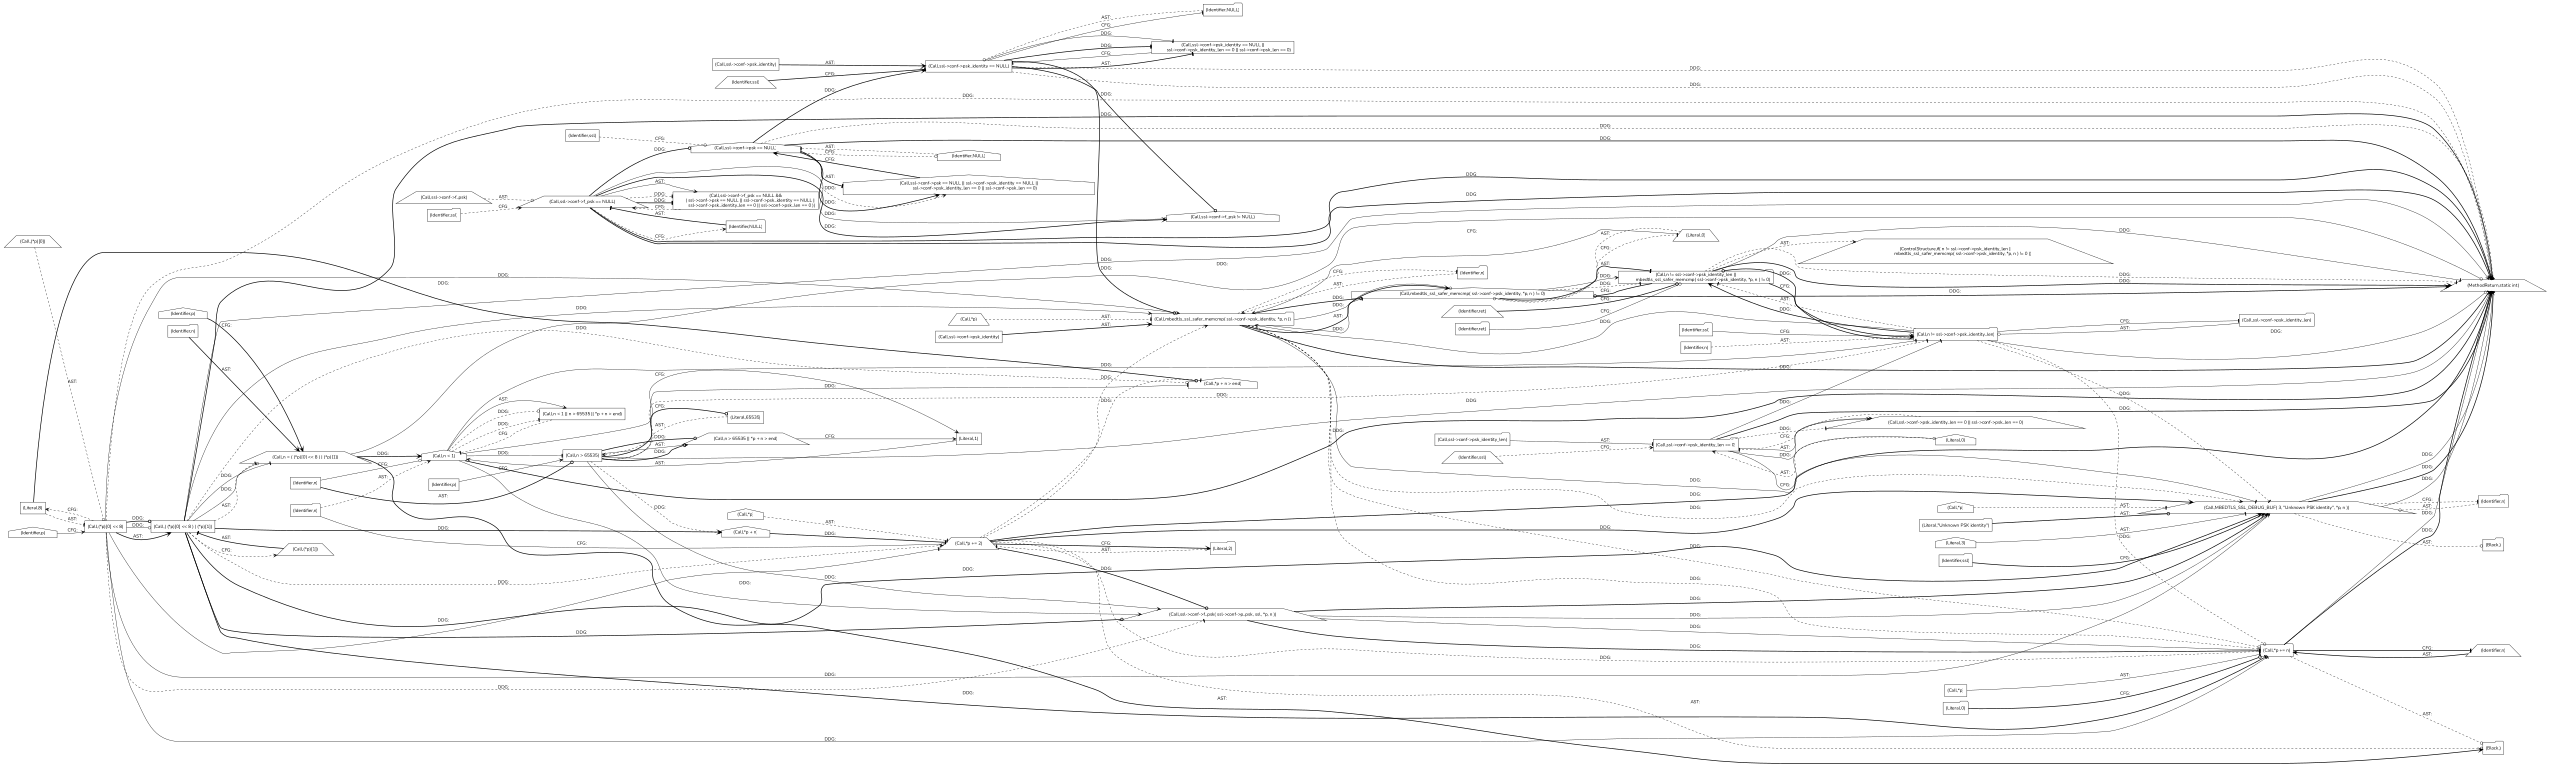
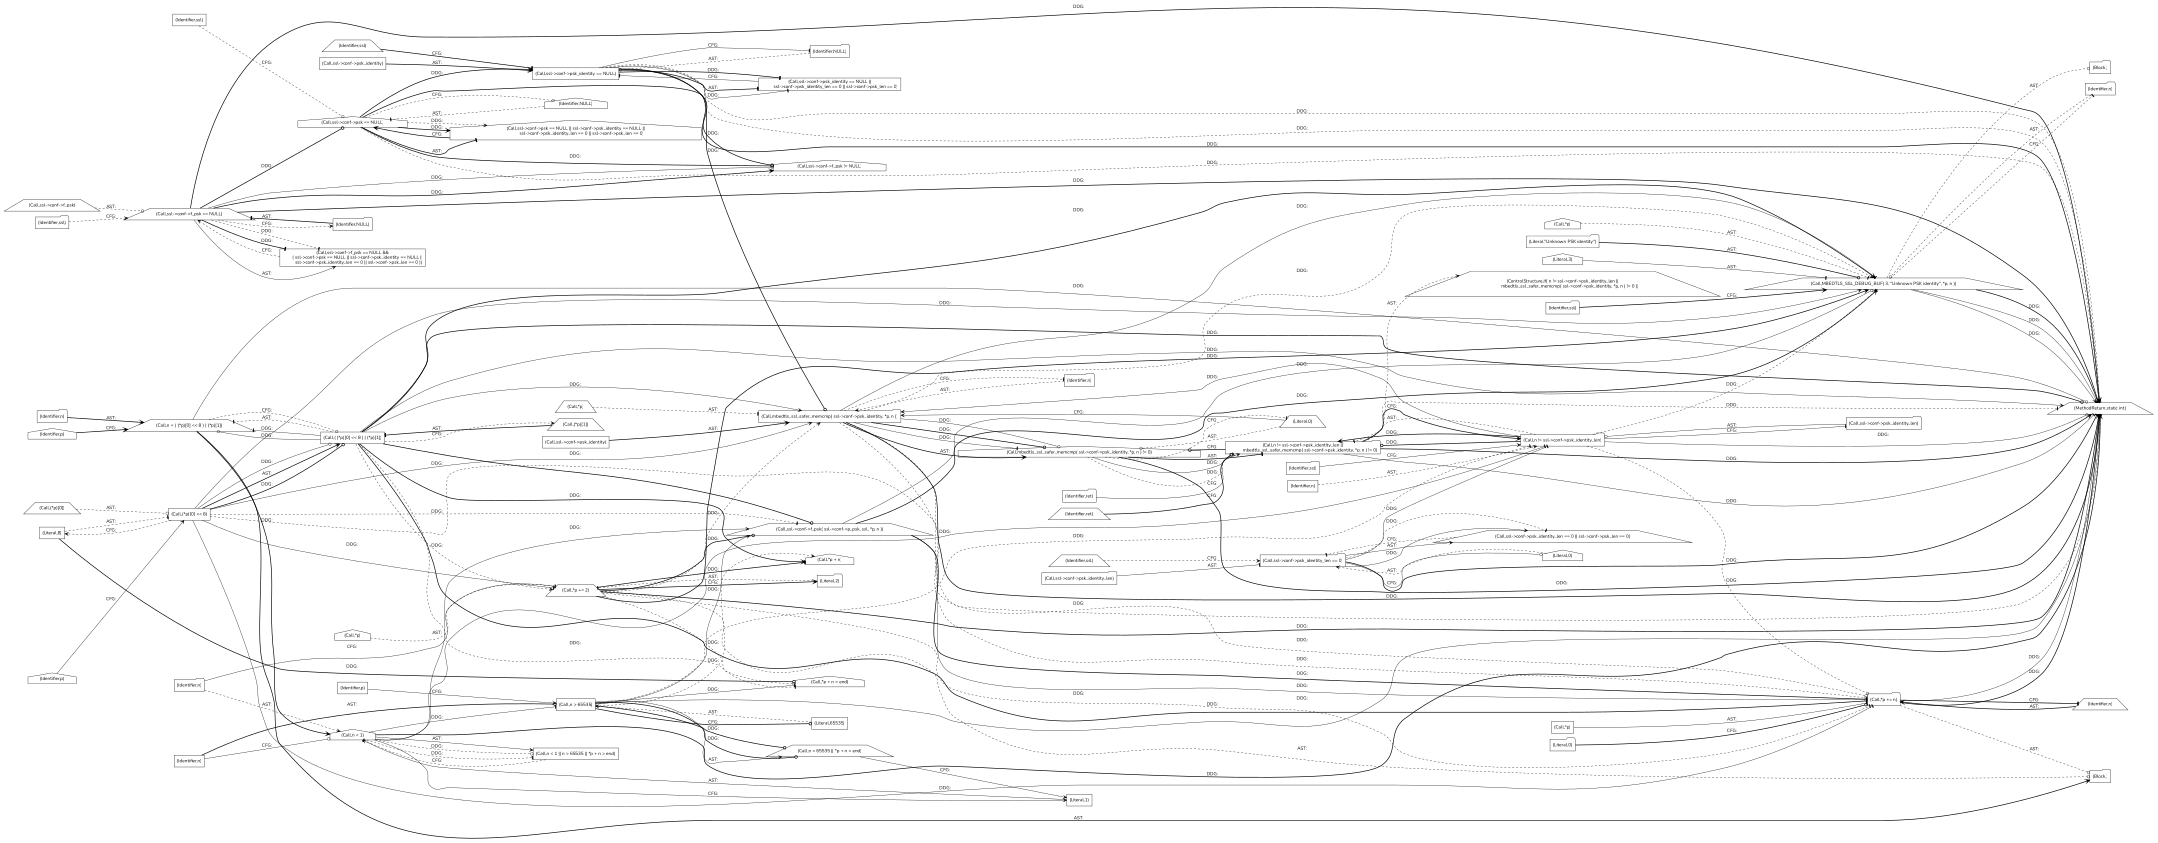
edge "(Call,ssl->conf->psk == NULL)" -> "(Call,ssl->conf->f_psk != NULL)": added, label "DDG:"
edge "(Call,n = ( (*p)[0] << 8 ) | (*p)[1])" -> "(Call,( (*p)[0] << 8 ) | (*p)[1])": added, label "CFG:"
edge "(Call,*p + n)" -> "(Call,*p += 2)": reversed
